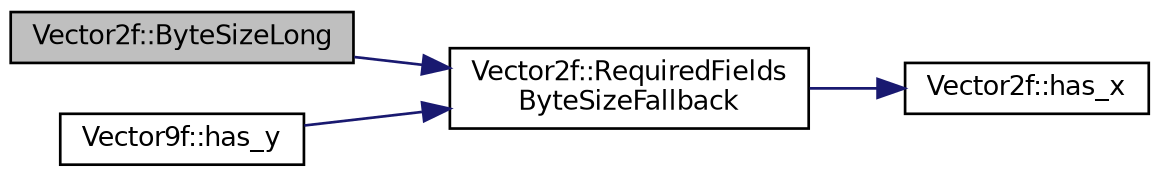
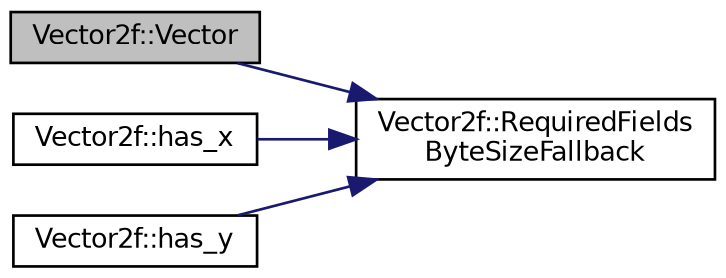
node "Vector2f::ByteSizeLong": label "Vector2f::ByteSizeLong" -> "Vector2f::Vector"
edge "Vector2f::RequiredFields ByteSizeFallback" -> "Vector2f::has_x": reversed
node "Vector9f::has_y": label "Vector9f::has_y" -> "Vector2f::has_y"
